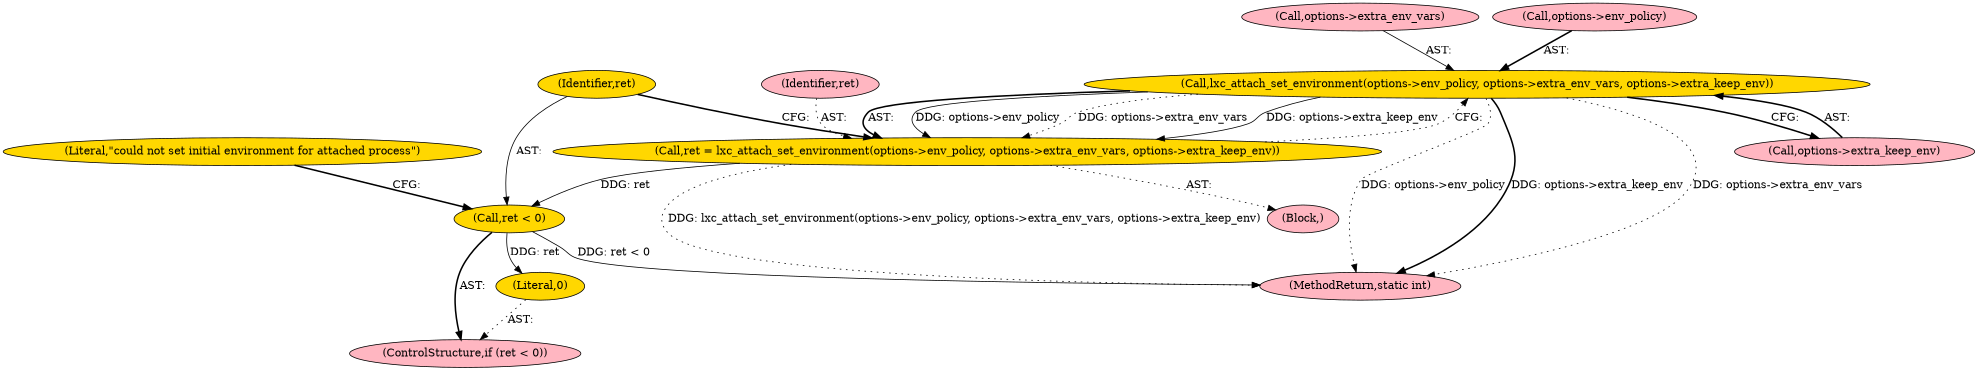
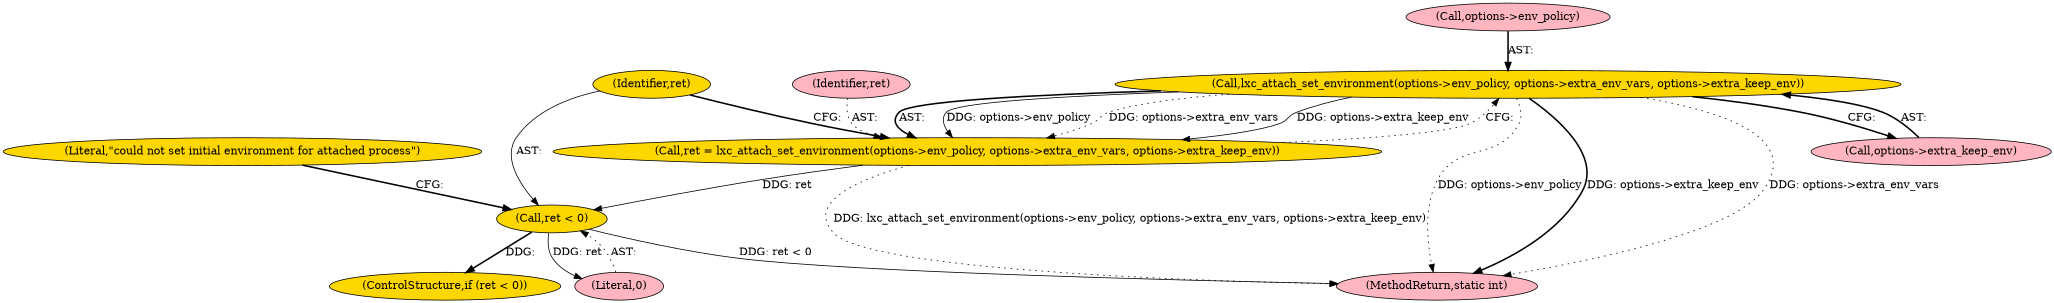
node "(Call,options->extra_env_vars)": removed
node "(Block,)": removed
edge "(Call,ret < 0)" -> "(ControlStructure,if (ret < 0))": label "AST: " -> "DDG: "
node "(Literal,0)": fillcolor gold -> lightpink
edge "(Literal,0)" -> "(ControlStructure,if (ret < 0))": now "(Literal,0)" -> "(Call,ret < 0)"
node "(ControlStructure,if (ret < 0))": fillcolor lightpink -> gold
